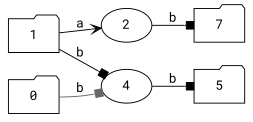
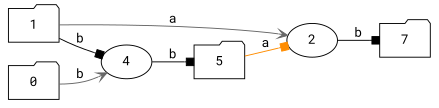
edge "1" -> "2": color black -> gray40
edge "5" -> "2": added, label "a"
edge "0" -> "4": arrowhead box -> vee
